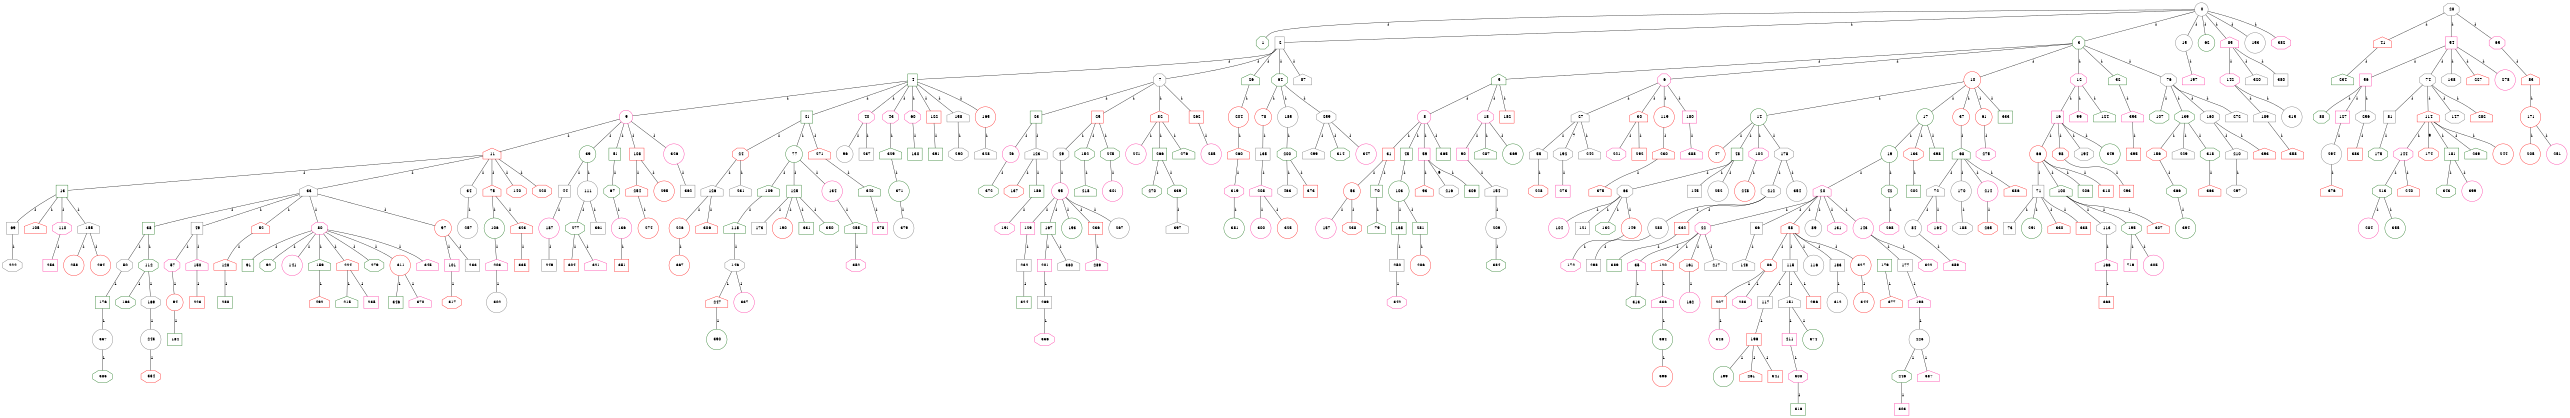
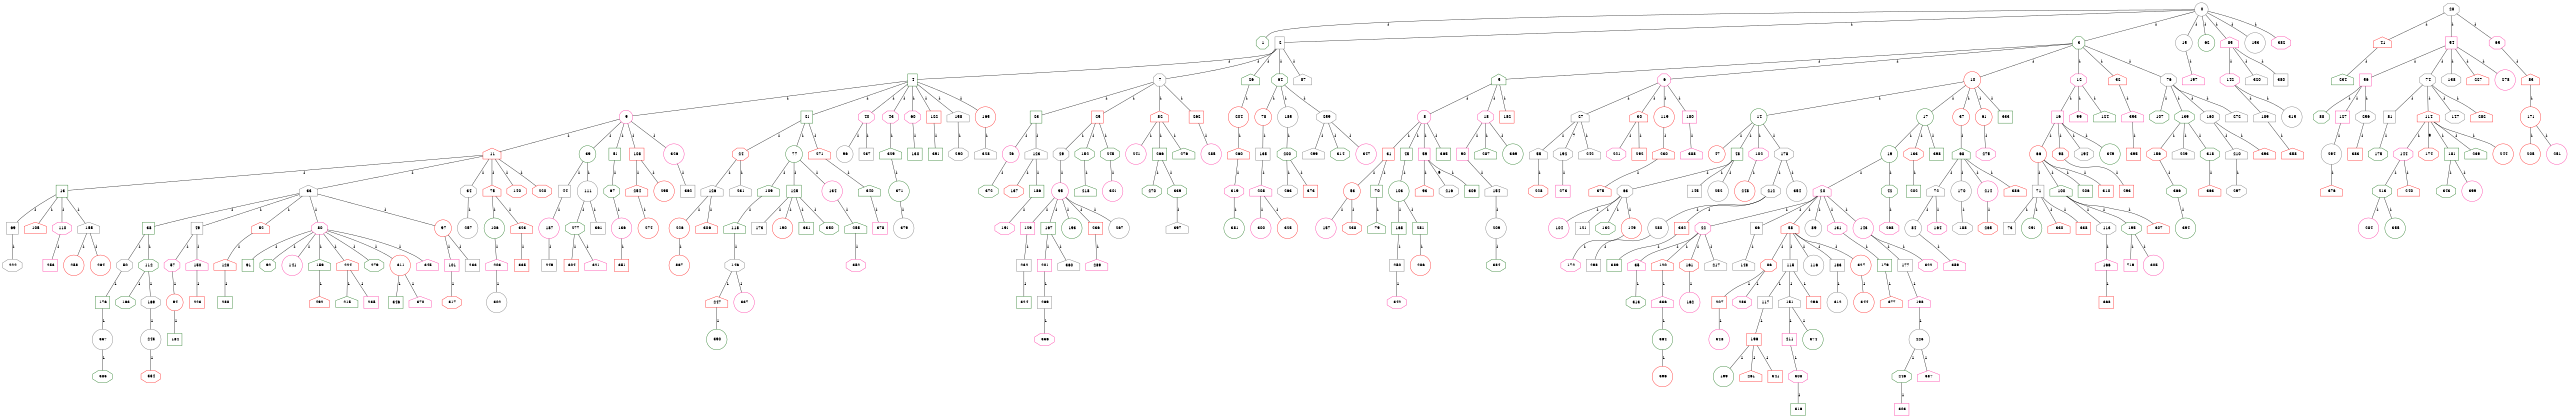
node "32": color darkgreen -> red
node "463": label "463" -> "263"
edge "131" -- "179": added, label "1"
node "367": label "367" -> "867"
